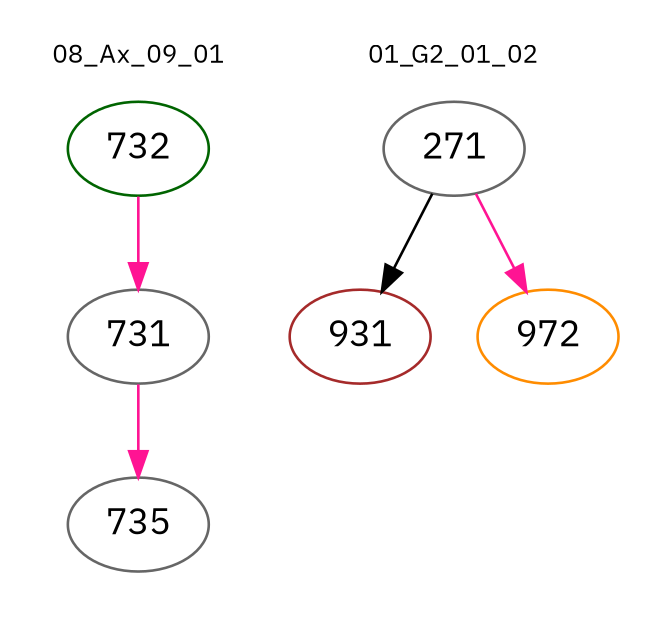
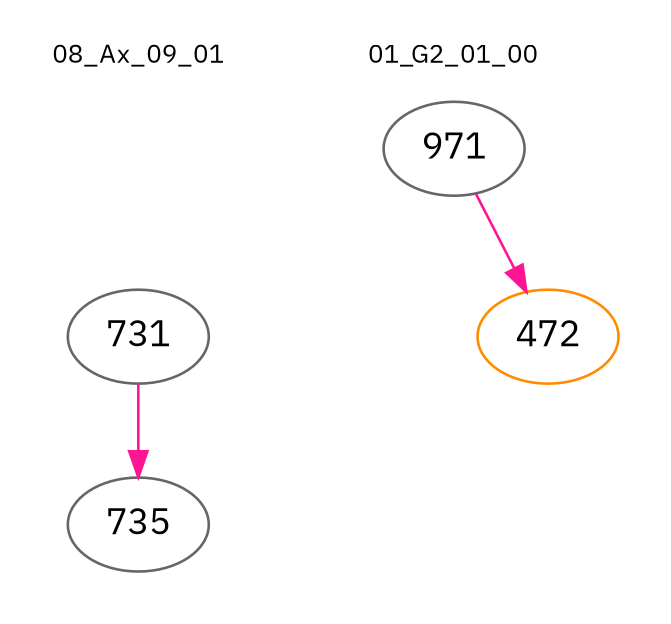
cluster "01_G2_01_02": label "01_G2_01_02" -> "01_G2_01_00"
node "732": removed
node "271": label "271" -> "971"
node "931": removed
node "972": label "972" -> "472"
